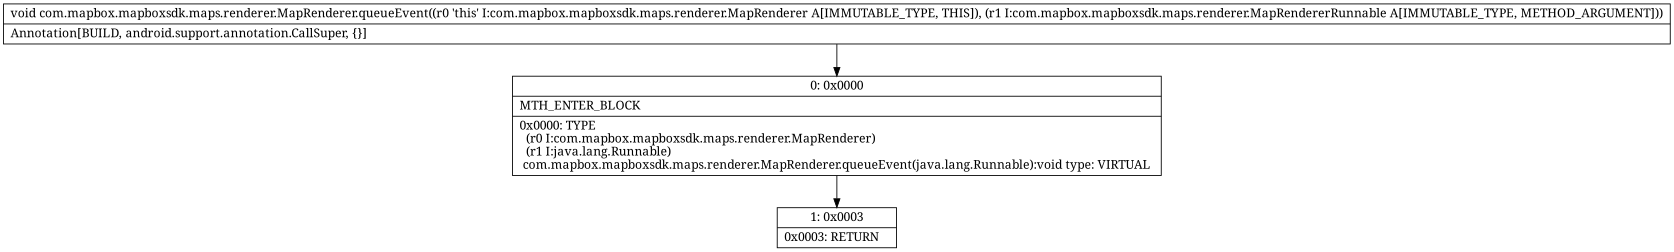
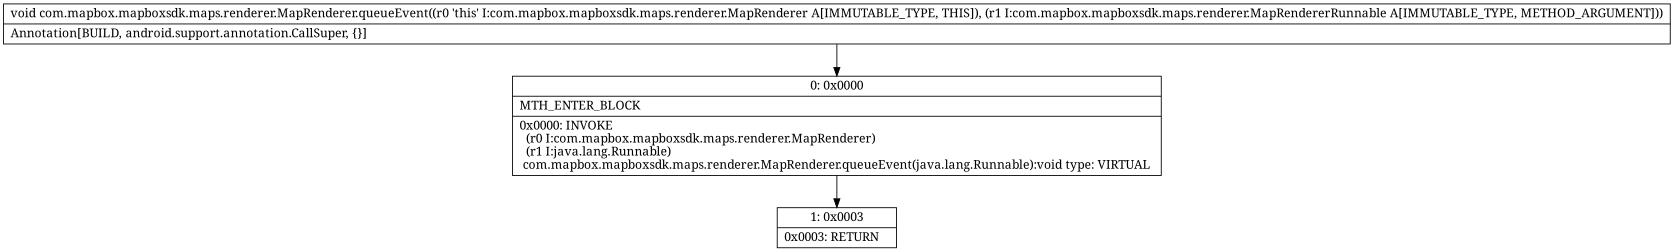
node "0: 0x0000": text "0x0000: TYPE" -> "0x0000: INVOKE"
